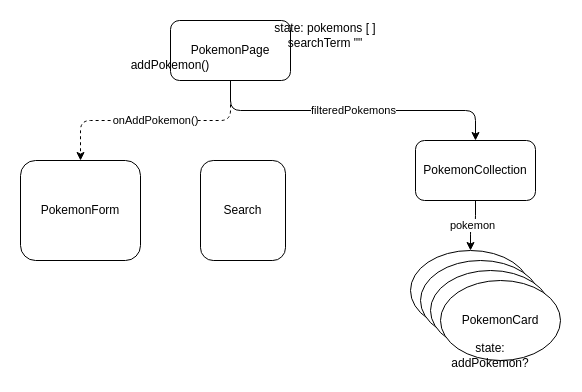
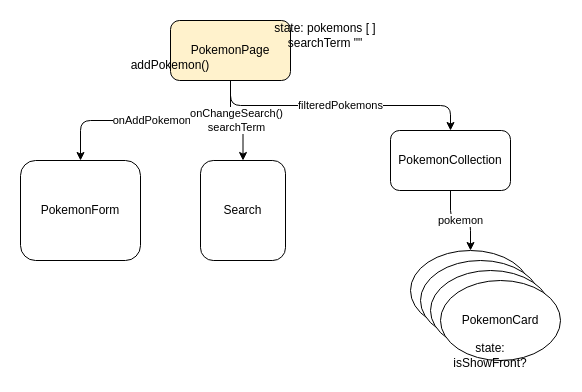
node "PokemonPage": fillcolor #ffffff -> #fff2cc
edge "PokemonPage" -> "PokemonForm": style dashed -> solid
edge "PokemonPage" -> "Search": added, label "onChangeSearch() searchTerm"
node "PokemonCollection": moved (476, 171) -> (451, 161)
node "state: addPokemon?": label "state: addPokemon?" -> "state: isShowFront?"
